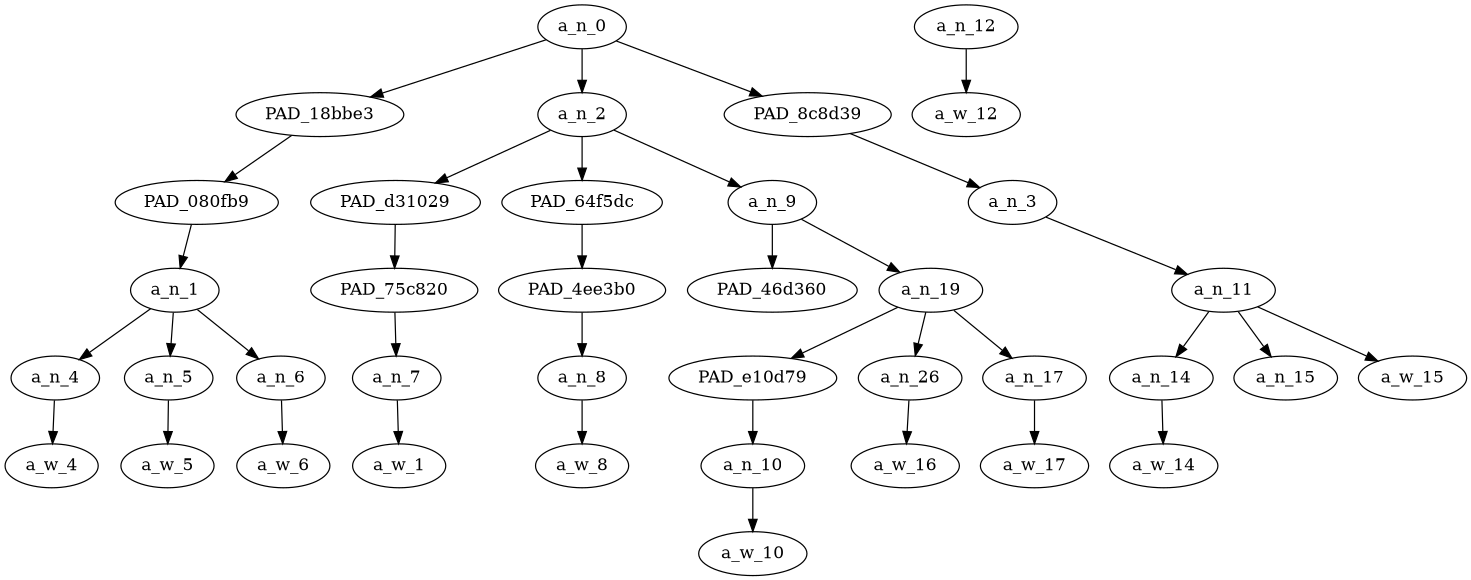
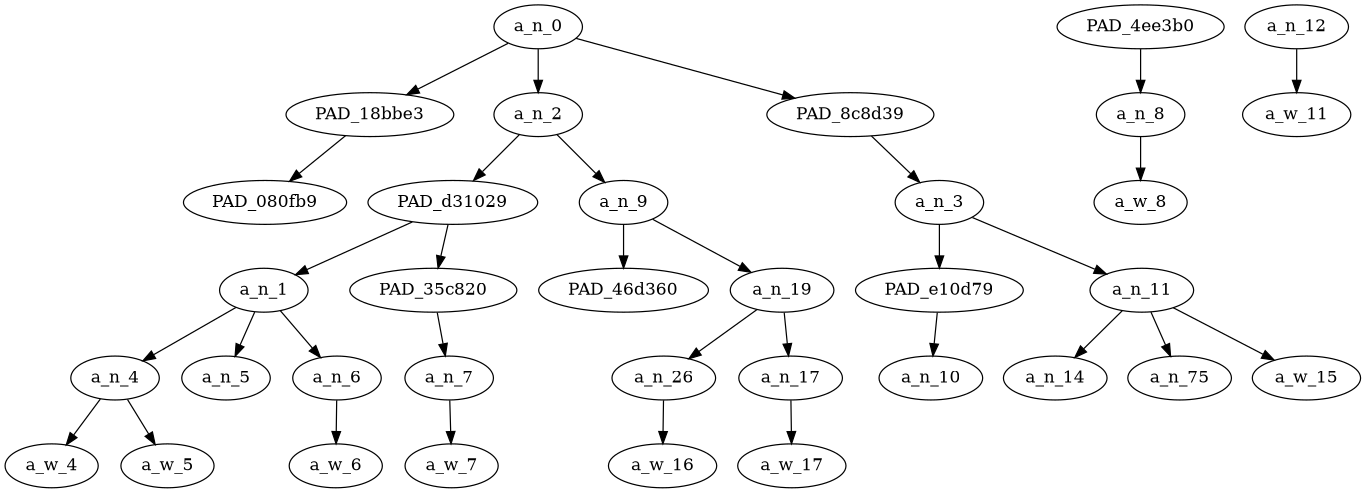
node "a_w_12": label "a_w_12" -> "a_w_11"
node "PAD_64f5dc": removed
edge "PAD_080fb9" -> "a_n_1": now "PAD_d31029" -> "a_n_1"
node "PAD_75c820": label "PAD_75c820" -> "PAD_35c820"
edge "a_n_19" -> "PAD_e10d79": now "a_n_3" -> "PAD_e10d79"
node "a_n_15": label "a_n_15" -> "a_n_75"
edge "a_n_5" -> "a_w_5": now "a_n_4" -> "a_w_5"
node "a_w_1": label "a_w_1" -> "a_w_7"
node "a_w_14": removed
node "a_w_10": removed
